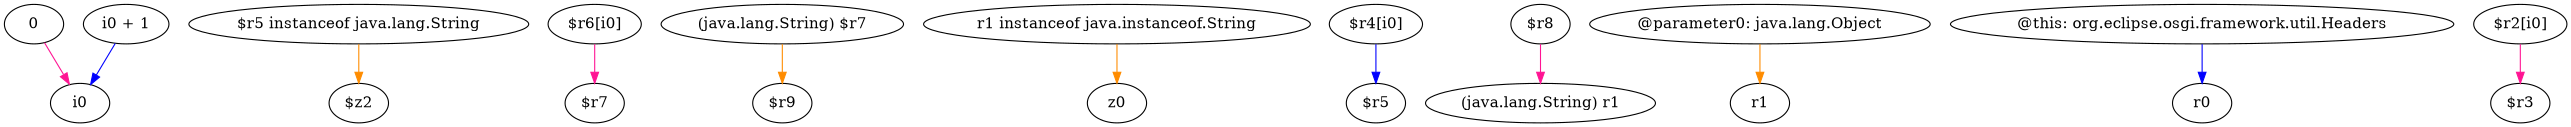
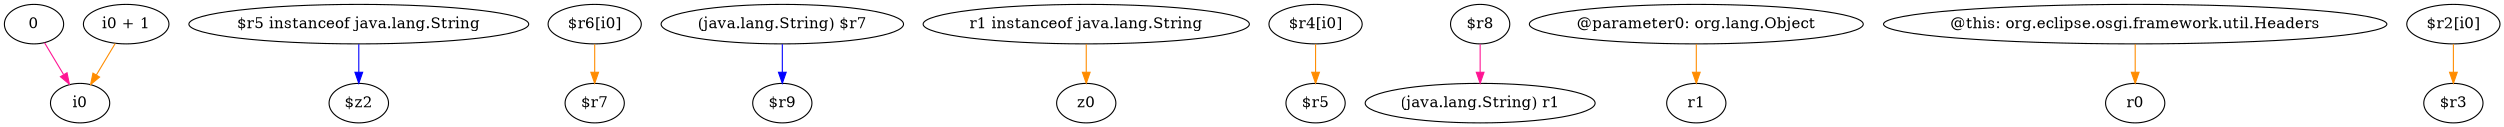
node "r1 instanceof java.instanceof.String": label "r1 instanceof java.instanceof.String" -> "r1 instanceof java.lang.String"
node "@parameter0: java.lang.Object": label "@parameter0: java.lang.Object" -> "@parameter0: org.lang.Object"
edge "$r5 instanceof java.lang.String" -> "$z2": color darkorange -> blue
edge "$r6[i0]" -> "$r7": color deeppink -> darkorange
edge "(java.lang.String) $r7" -> "$r9": color darkorange -> blue
edge "$r4[i0]" -> "$r5": color blue -> darkorange
edge "@this: org.eclipse.osgi.framework.util.Headers" -> "r0": color blue -> darkorange
edge "$r2[i0]" -> "$r3": color deeppink -> darkorange
edge "i0 + 1" -> "i0": color blue -> darkorange
